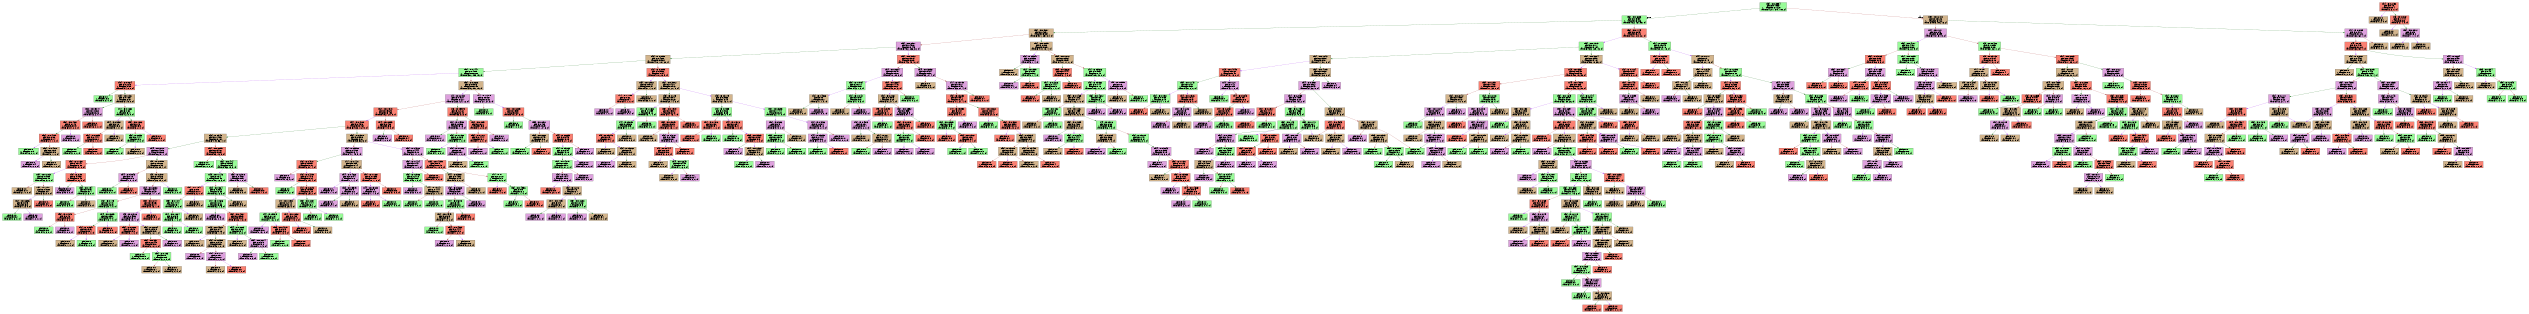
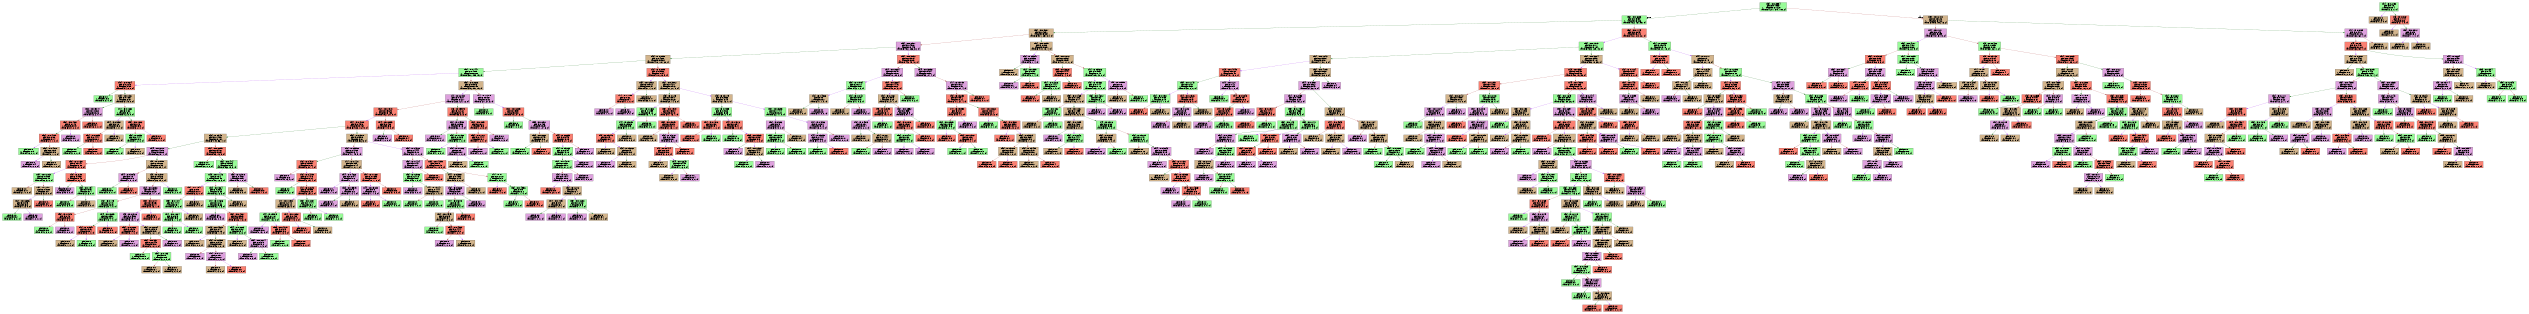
node "X[1] <= 0.2158 gini = 0.48 samples = 4 value = [2, 3, 0, 0]": fillcolor salmon -> palegreen
node "gini = 0.0 samples = 6 value = [10, 0, 0, 0]": removed
node "gini = 0.0 samples = 17 value = [27, 0, 0, 0]": label "gini = 0.0 samples = 17 value = [27, 0, 0, 0]" -> "gini = 0.0 value = 17 value = [27, 0, 0, 0]"
node "X[1] <= 0.2474 gini = 0.375 samples = 5 value = [0, 3, 9, 0]": fillcolor palegreen -> plum
node "X[0] <= 0.1053 gini = 0.375 samples = 3 value = [0, 3, 1, 0]": fillcolor palegreen -> salmon
node "gini = 0.0 samples = 46 value = [72, 0, 0, 0]": label "gini = 0.0 samples = 46 value = [72, 0, 0, 0]" -> "value = 0.0 samples = 46 value = [72, 0, 0, 0]"
edge "X[4] <= 0.4876 gini = 0.426 samples = 9 value = [9, 4, 0, 0]" -> "gini = 0.0 samples = 9 value = [14, 0, 0, 0]": now "X[4] <= 0.4876 gini = 0.426 samples = 9 value = [9, 4, 0, 0]" -> "X[3] <= 0.4273 gini = 0.18 samples = 7 value = [9, 1, 0, 0]"
edge "X[2] <= 0.0816 gini = 0.562 samples = 6 value = [6, 4, 1, 0]" -> "X[2] <= 0.0417 gini = 0.32 samples = 3 value = [0, 4, 1, 0]": reversed
edge "X[3] <= 0.1411 gini = 0.64 samples = 6 value = [4, 4, 2, 0]" -> "gini = 0.0 samples = 6 value = [0, 14, 0, 0]": now "X[3] <= 0.1411 gini = 0.64 samples = 6 value = [4, 4, 2, 0]" -> "X[6] <= 0.6991 gini = 0.32 samples = 4 value = [0, 4, 1, 0]"
edge "X[0] <= 0.1184 gini = 0.375 samples = 4 value = [0, 2, 6, 0]" -> "gini = 0.0 samples = 5 value = [9, 0, 0, 0]": now "X[0] <= 0.1184 gini = 0.375 samples = 4 value = [0, 2, 6, 0]" -> "X[6] <= 0.6903 gini = 0.48 samples = 3 value = [0, 2, 3, 0]"
node "gini = 0.0 samples = 12 value = [17, 0, 0, 0]": added
edge "X[5] <= 0.3808 gini = 0.375 samples = 3 value = [3, 1, 0, 0]" -> "gini = 0.0 samples = 2 value = [0, 0, 2, 0]": now "X[5] <= 0.3459 gini = 0.375 samples = 6 value = [0, 6, 2, 0]" -> "gini = 0.0 samples = 2 value = [0, 0, 2, 0]"
edge "gini = 0.0 samples = 8 value = [0, 11, 0, 0]" -> "gini = 0.0 samples = 2 value = [6, 0, 0, 0]": now "X[6] <= 0.708 gini = 0.2449 samples = 3 value = [6, 1, 0, 0]" -> "gini = 0.0 samples = 2 value = [6, 0, 0, 0]"
